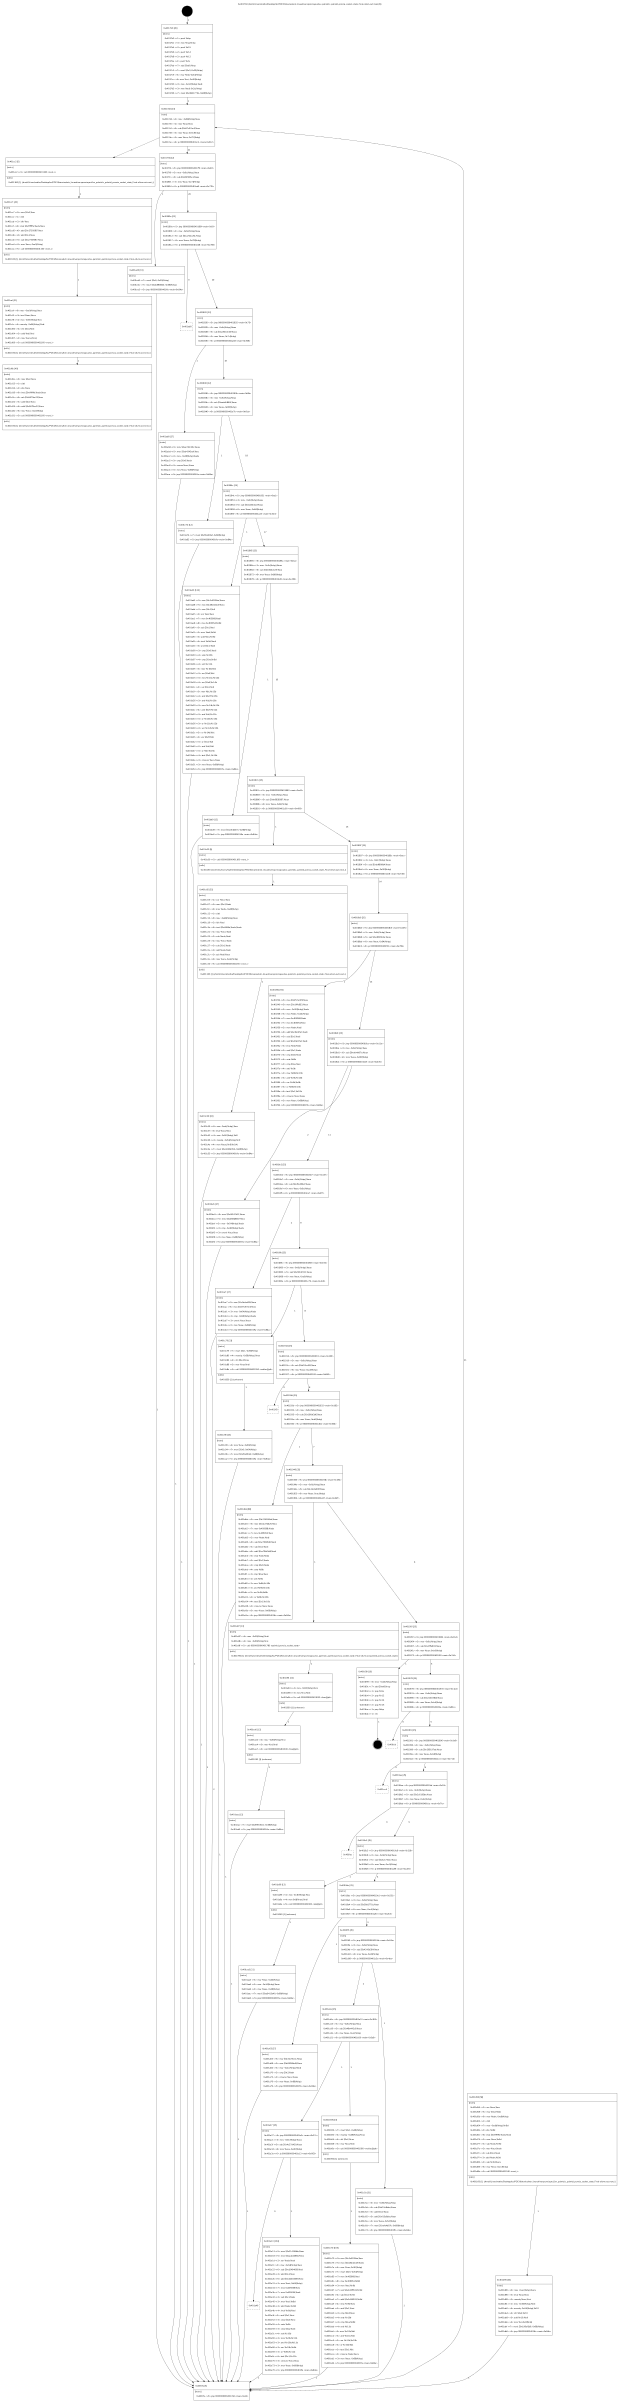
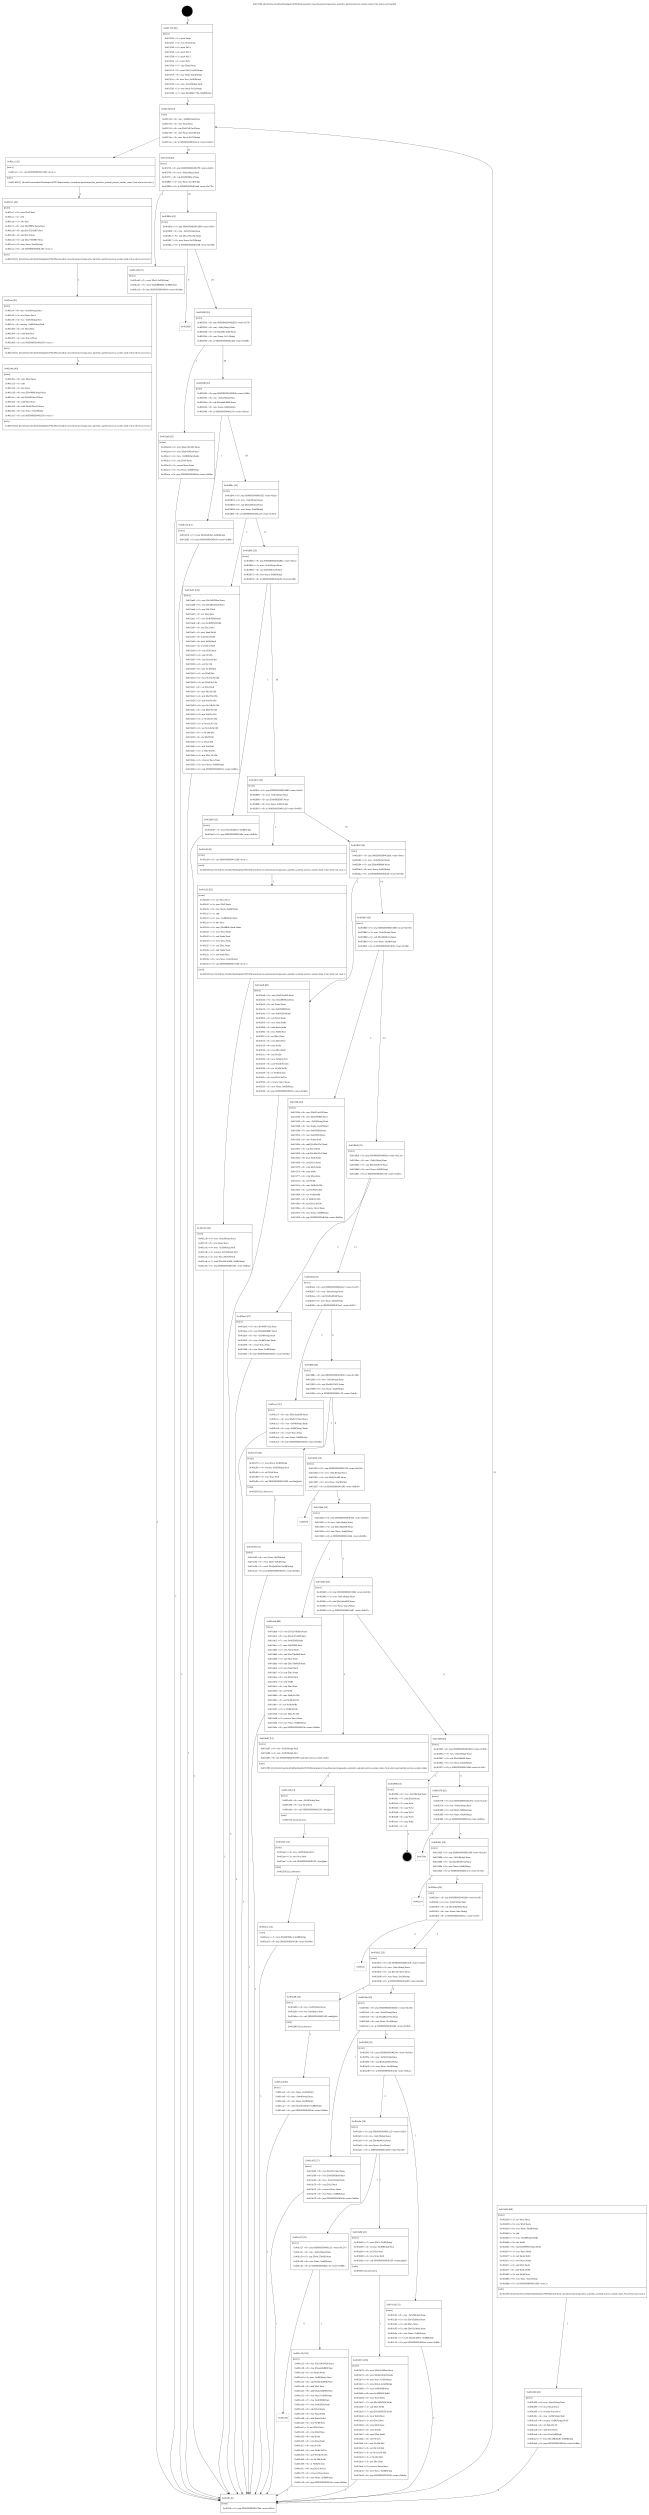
node "0x401ee8 [83]": added
